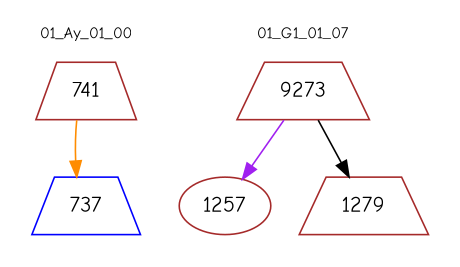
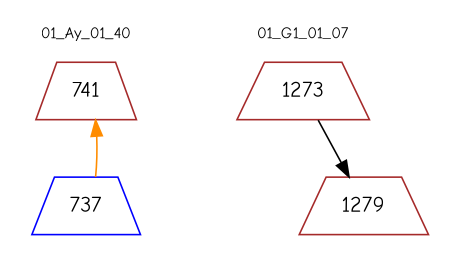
cluster "01_Ay_01_00": label "01_Ay_01_00" -> "01_Ay_01_40"
node "9273": label "9273" -> "1273"
edge "741" -> "737": reversed
node "1257": removed
